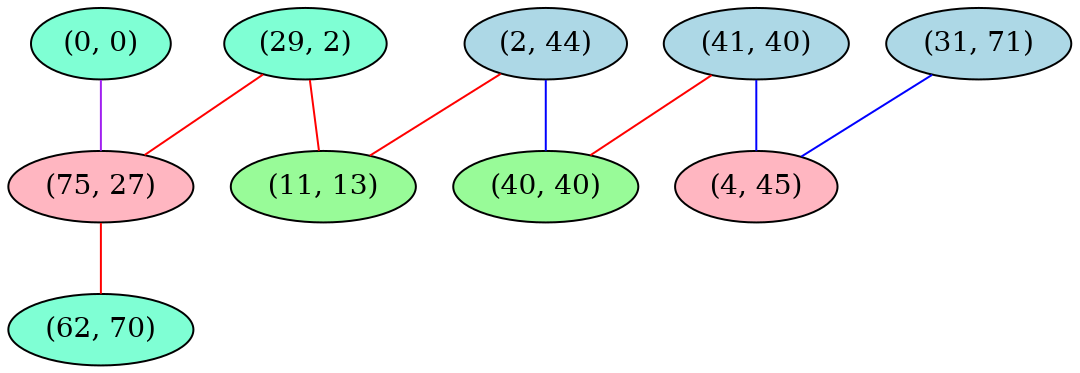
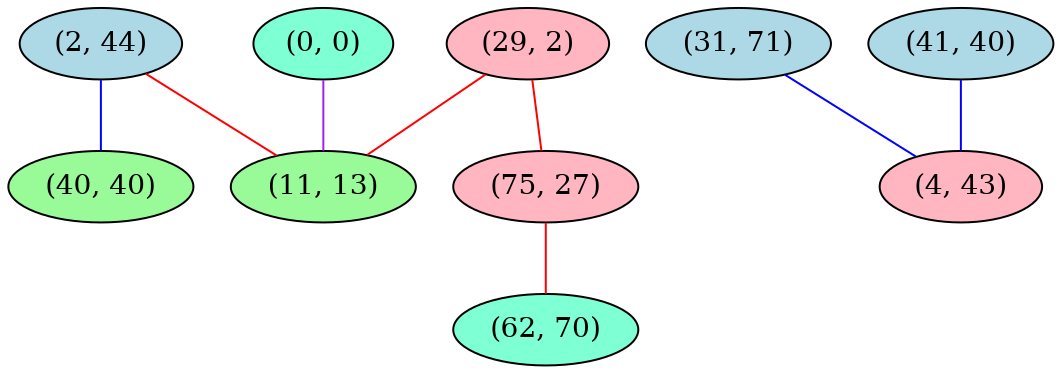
node "(29, 2)": fillcolor aquamarine -> lightpink
edge "(0, 0)" -- "(75, 27)": now "(0, 0)" -- "(11, 13)"
edge "(41, 40)" -- "(40, 40)": removed
node "(4, 45)": label "(4, 45)" -> "(4, 43)"
